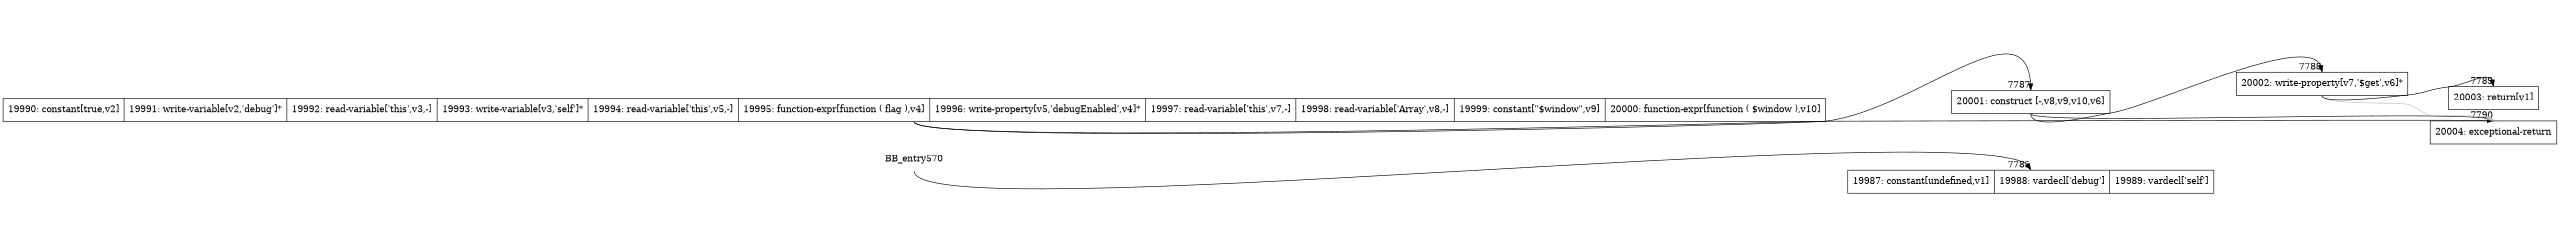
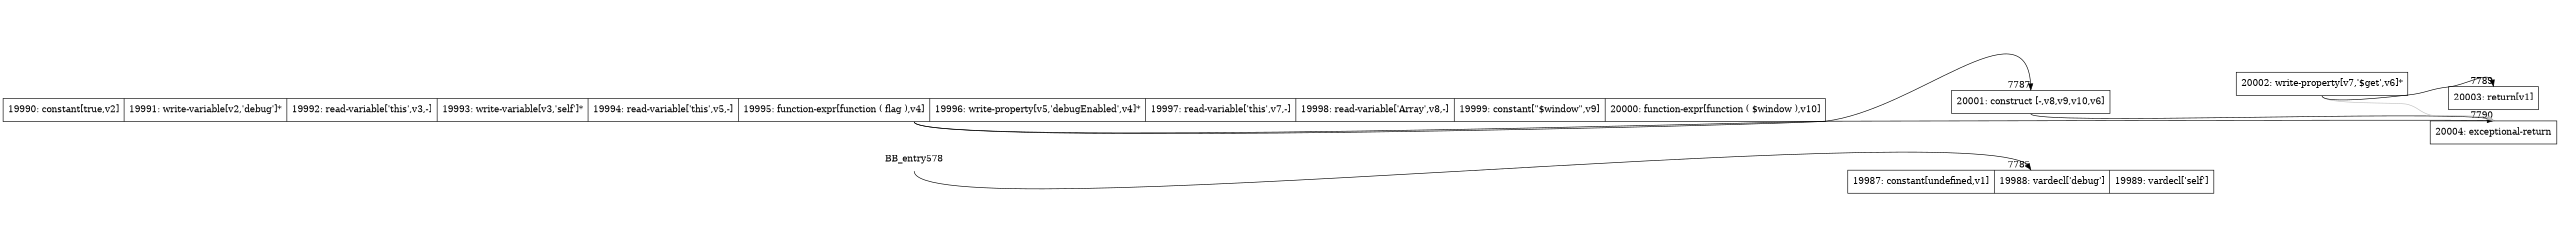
edge "20001: construct [-,v8,v9,v10,v6]" -> "20002: write-property[v7,'$get',v6]*": removed
node "BB_entry570": label "BB_entry570" -> "BB_entry578"
